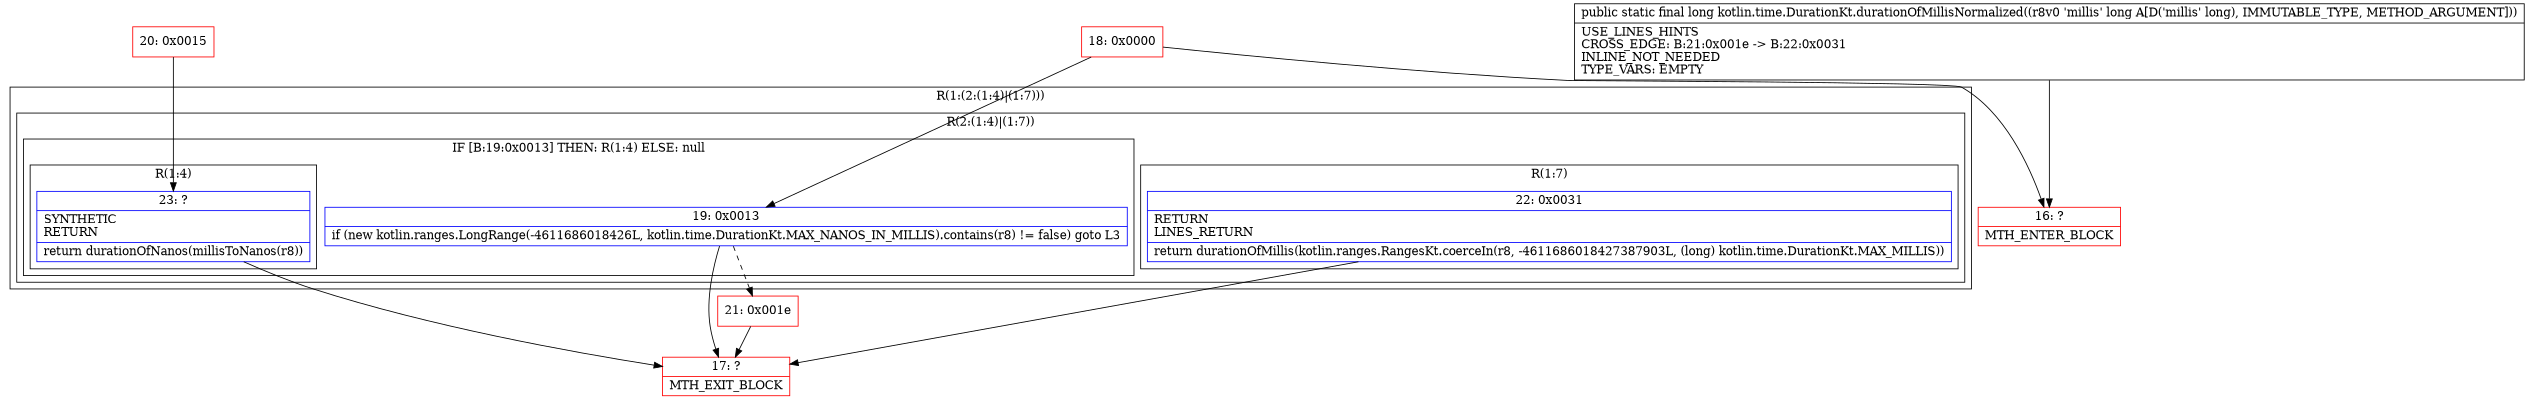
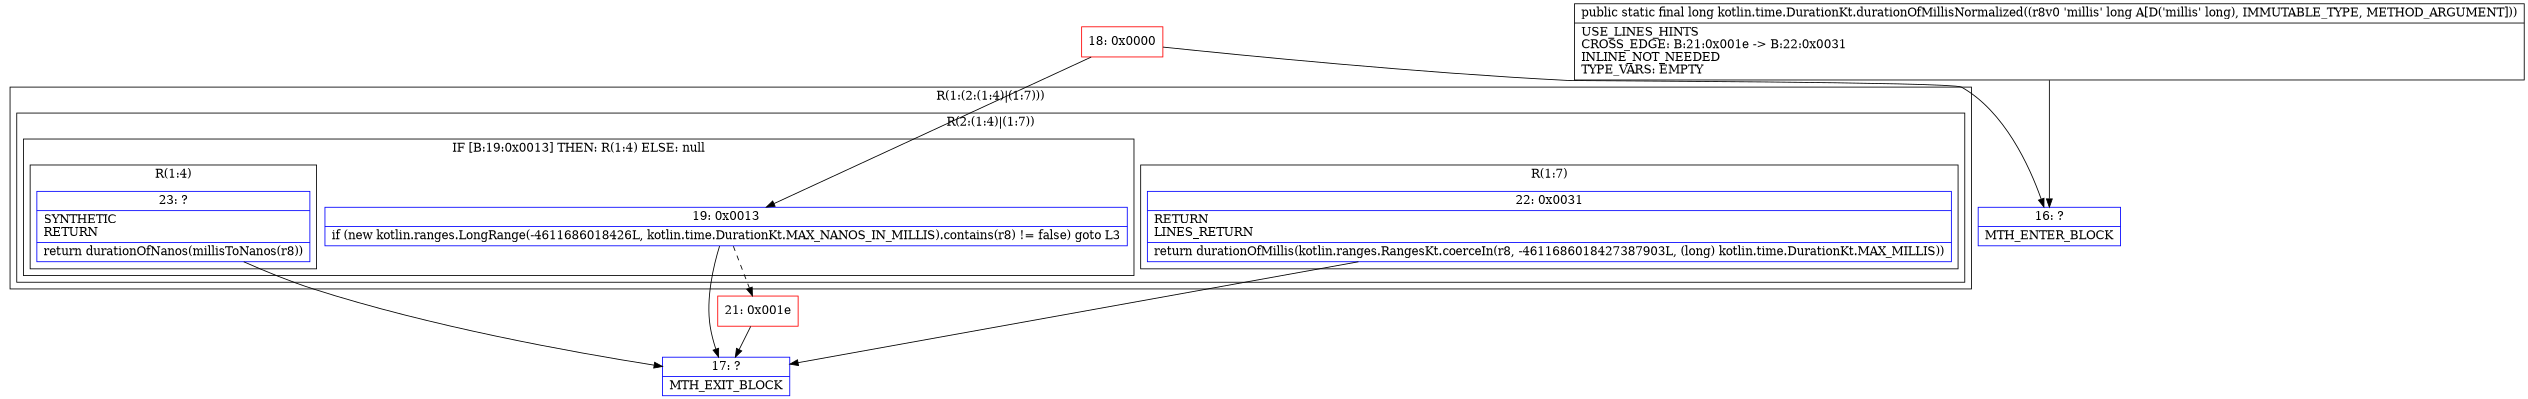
node "20: 0x0015": removed
node "16: ?": color red -> blue
node "17: ?": color red -> blue
